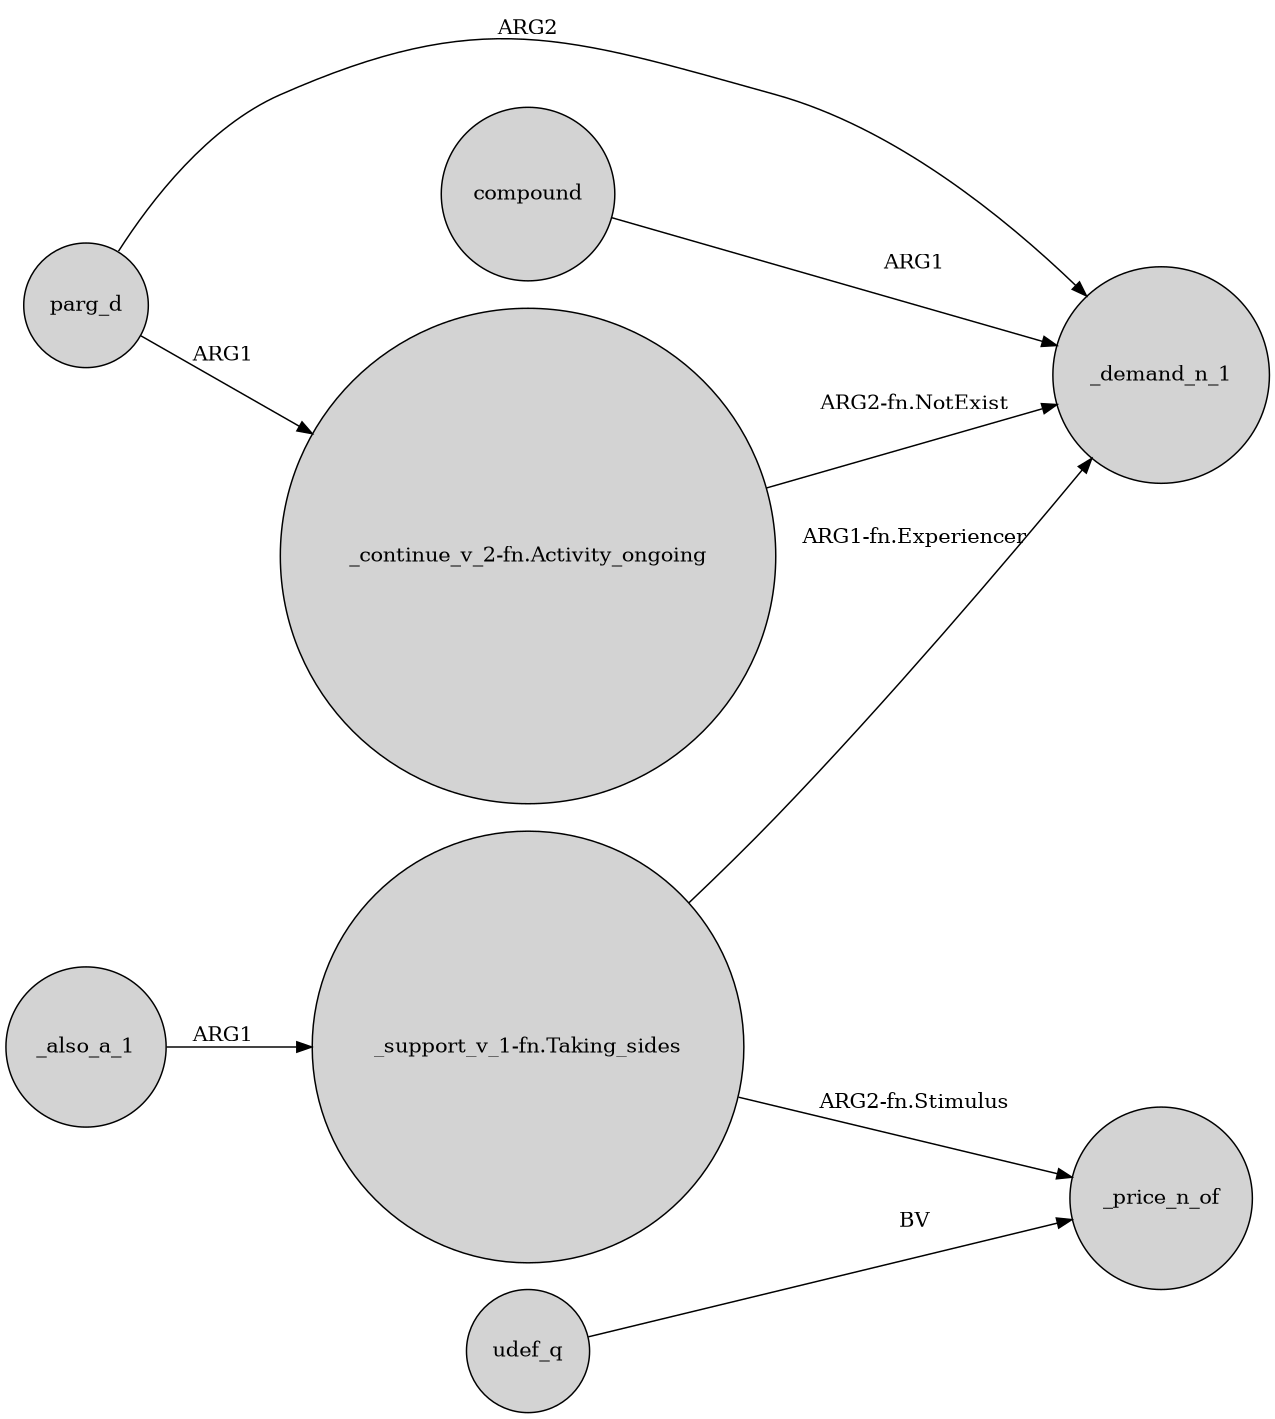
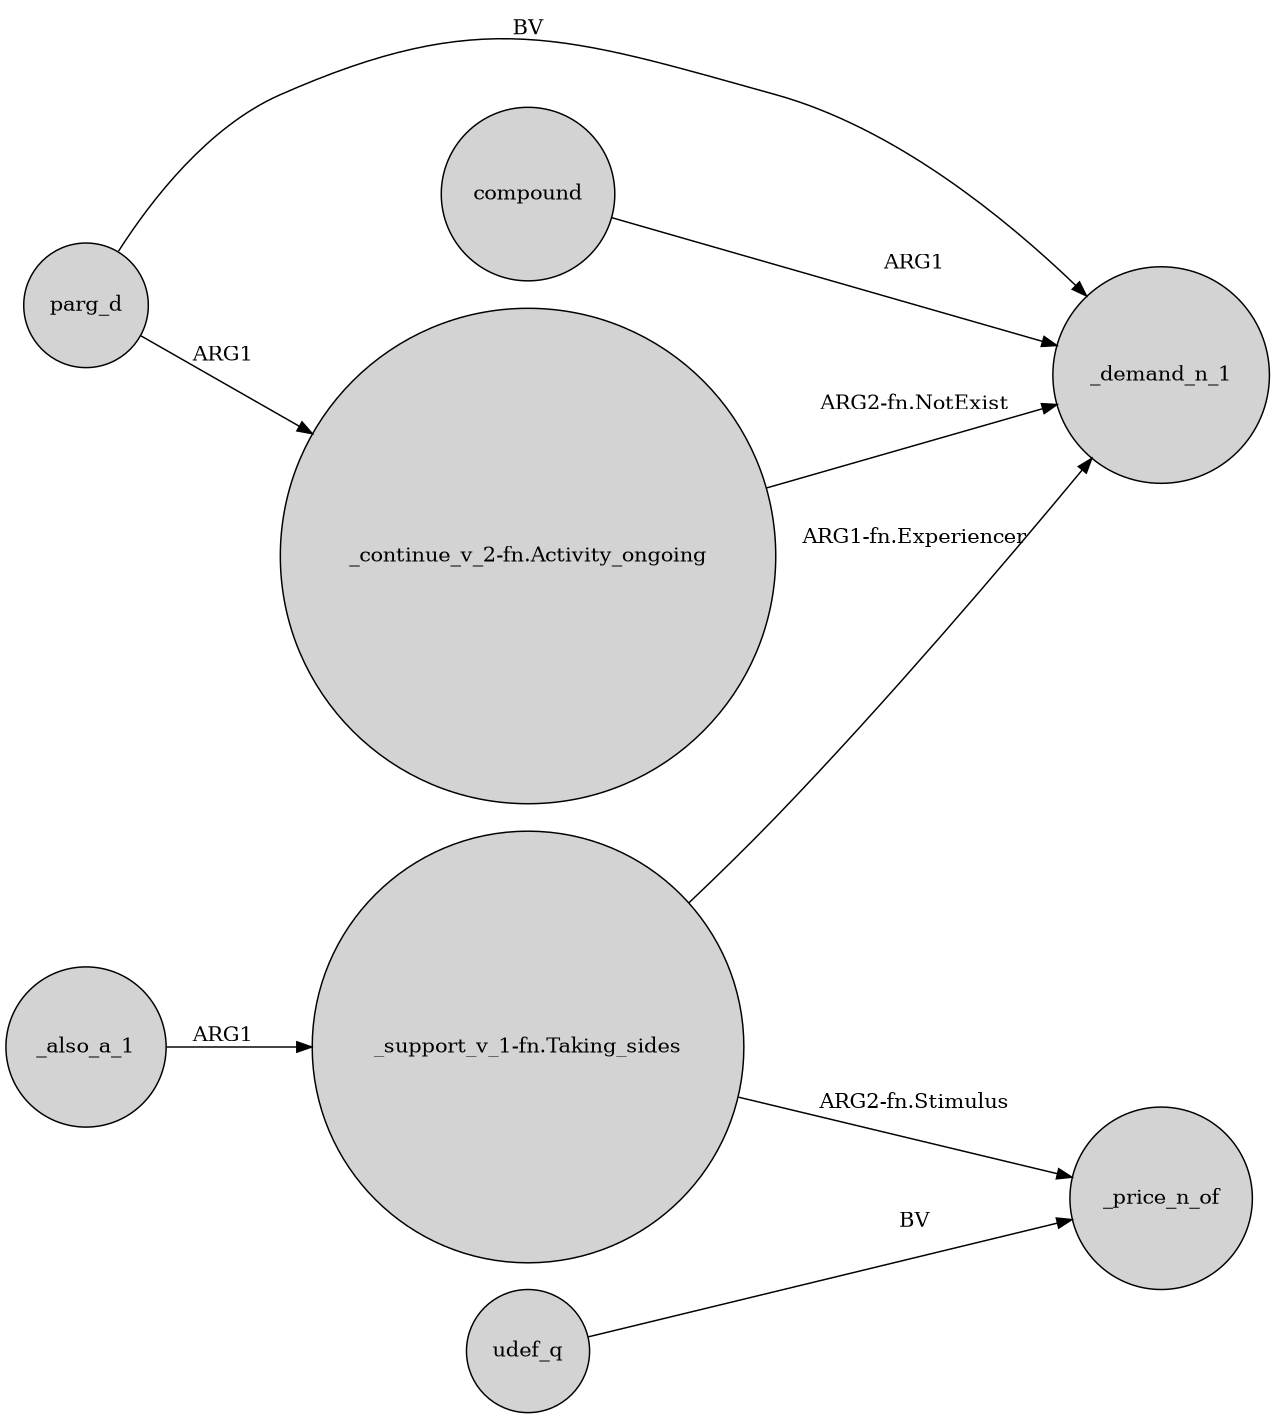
edge "parg_d" -> "_demand_n_1": label "ARG2" -> "BV"
